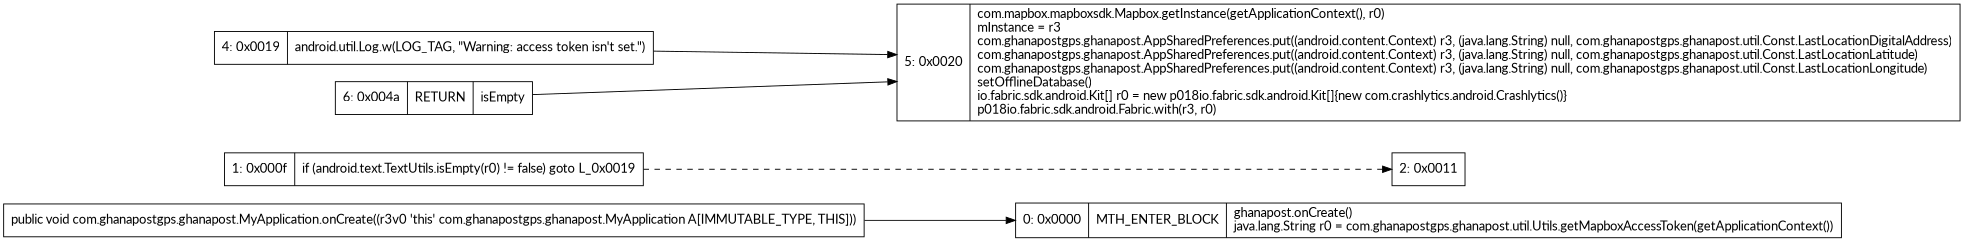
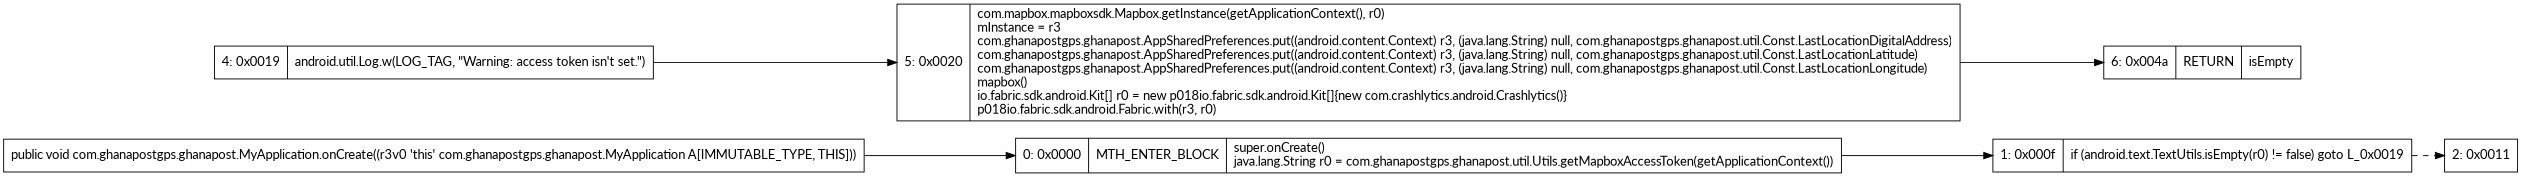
node "5: 0x0020": text "setOfflineDatabase()" -> "mapbox()"
edge "6: 0x004a" -> "5: 0x0020": reversed
edge "0: 0x0000" -> "1: 0x000f": added
node "0: 0x0000": text "ghanapost.onCreate()" -> "super.onCreate()"
